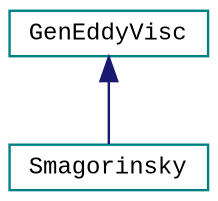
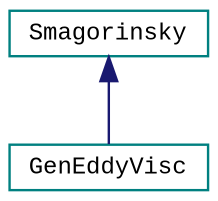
edge "Smagorinsky" -> "GenEddyVisc": reversed
